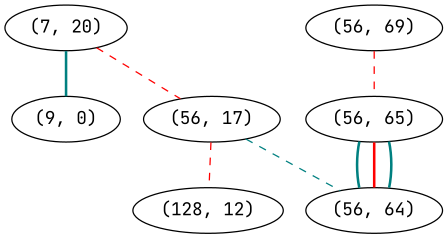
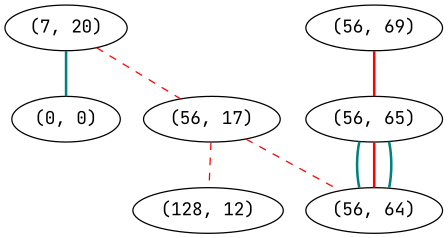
edge "(56, 69)" -- "(56, 65)": style dashed -> bold
node "(9, 0)": label "(9, 0)" -> "(0, 0)"
edge "(56, 17)" -- "(56, 64)": color teal -> red
